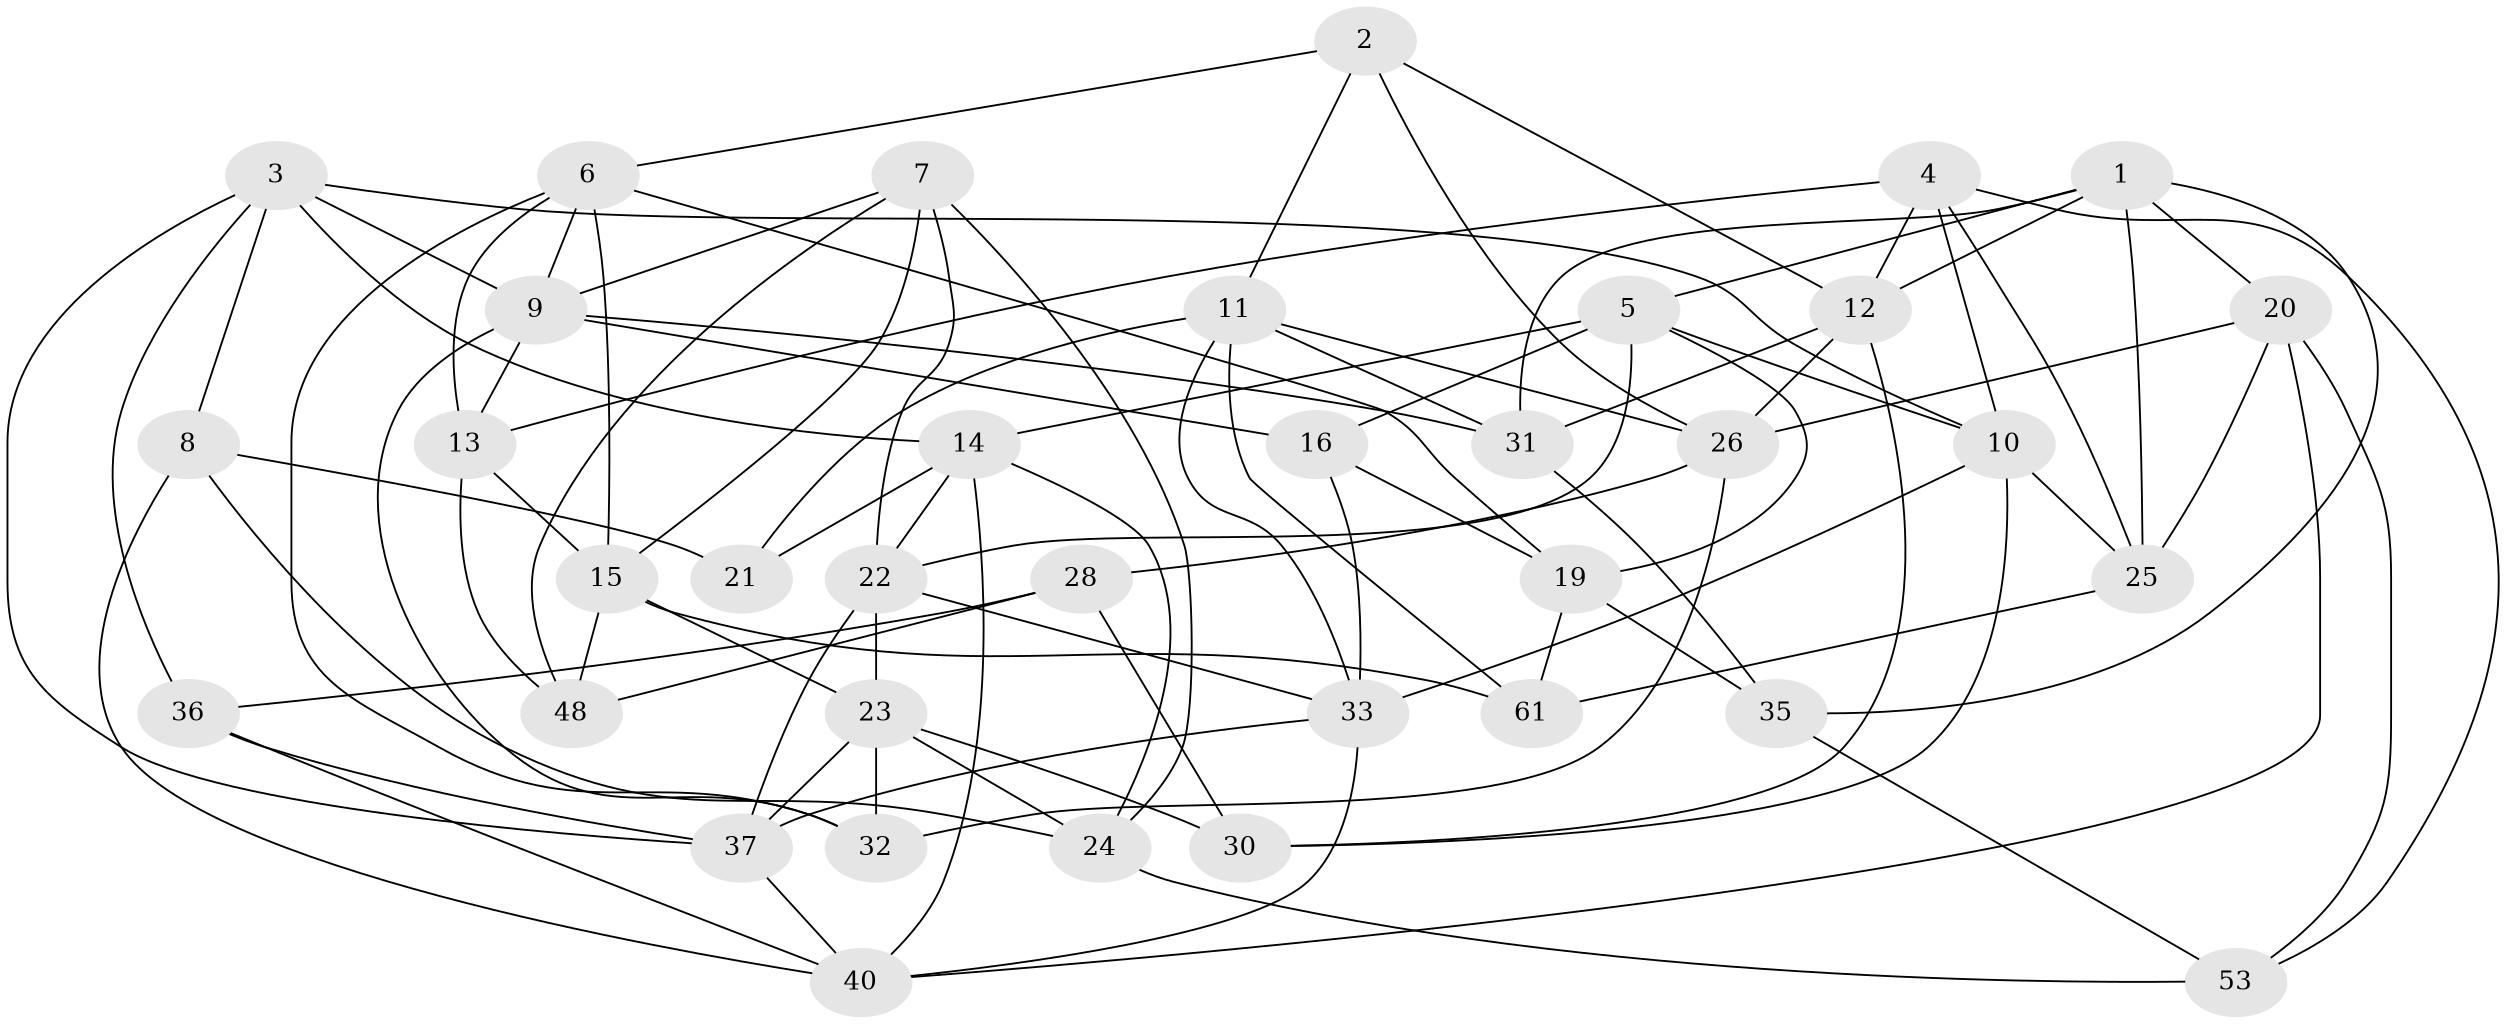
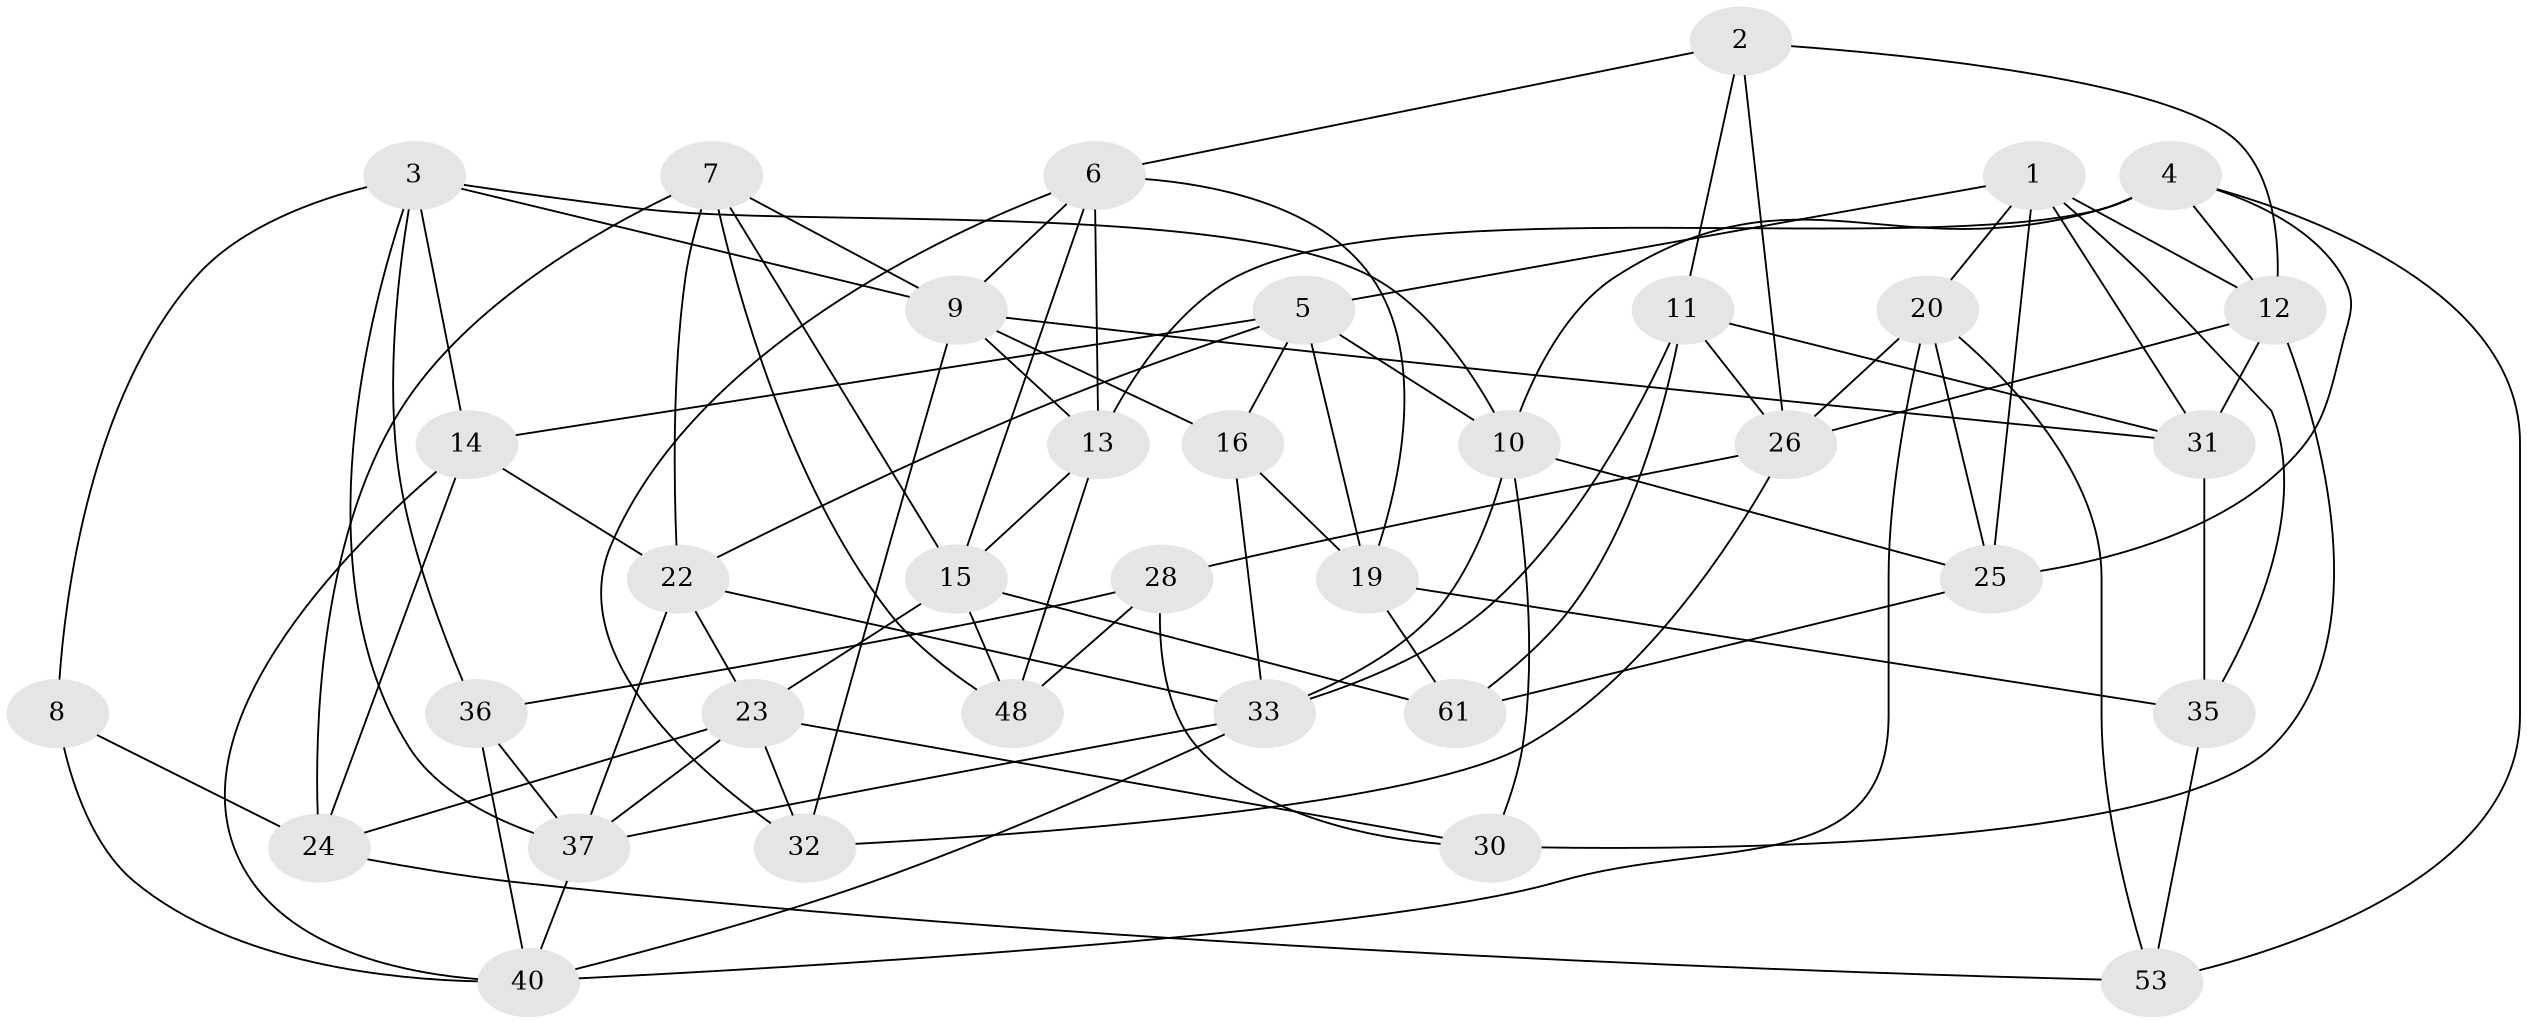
node "21": removed
